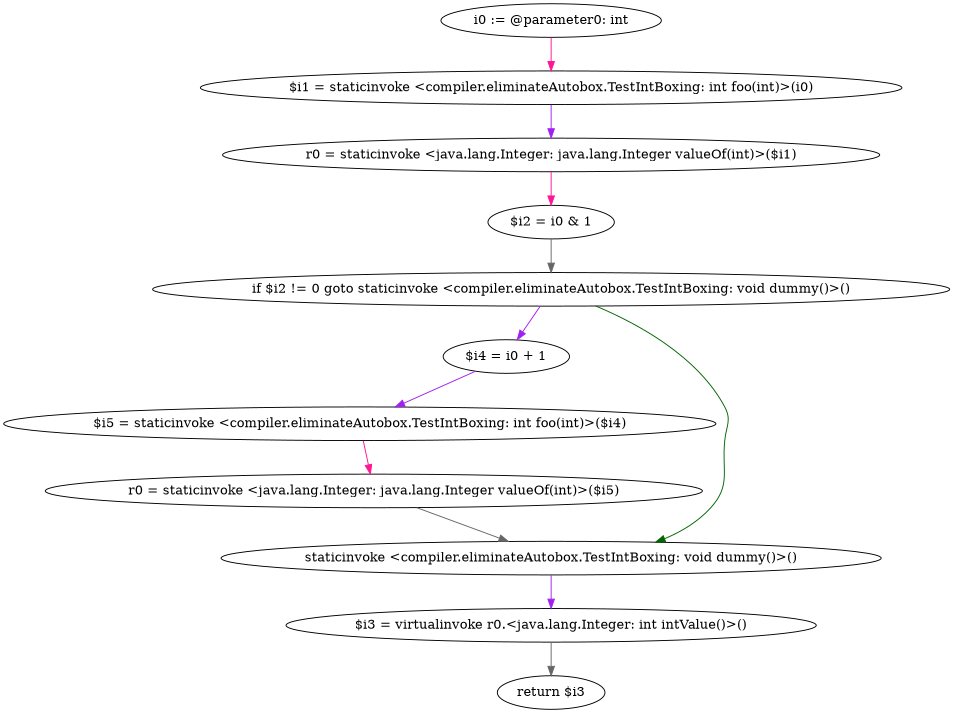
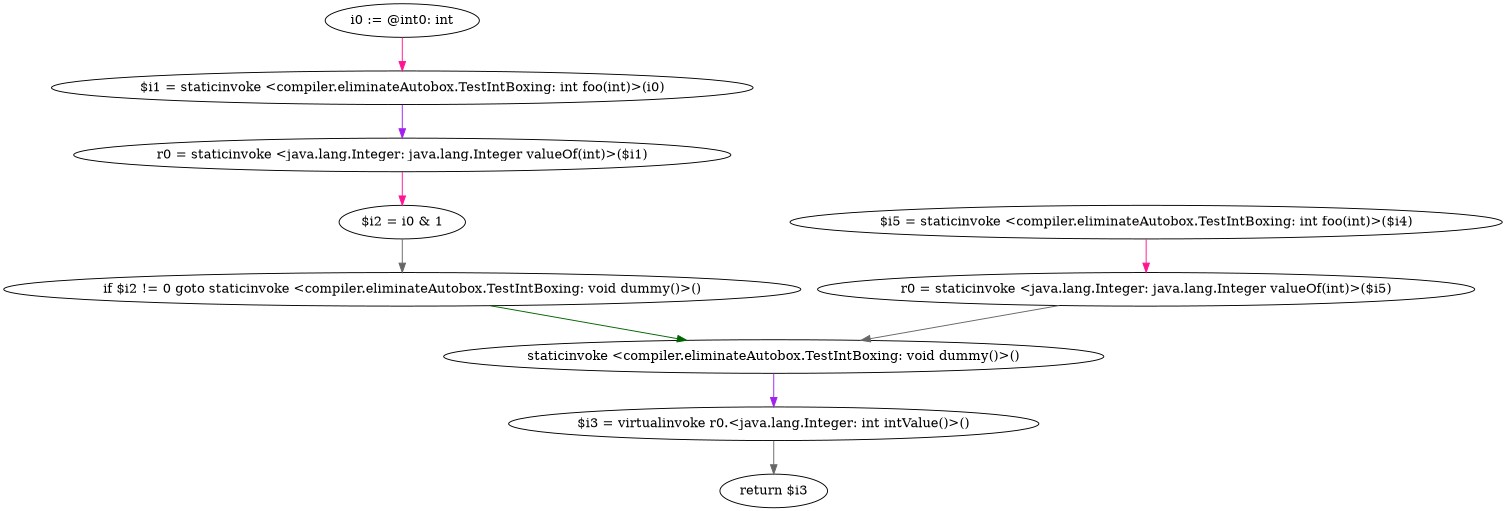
node "i0 := @parameter0: int": label "i0 := @parameter0: int" -> "i0 := @int0: int"
node "$i4 = i0 + 1": removed
